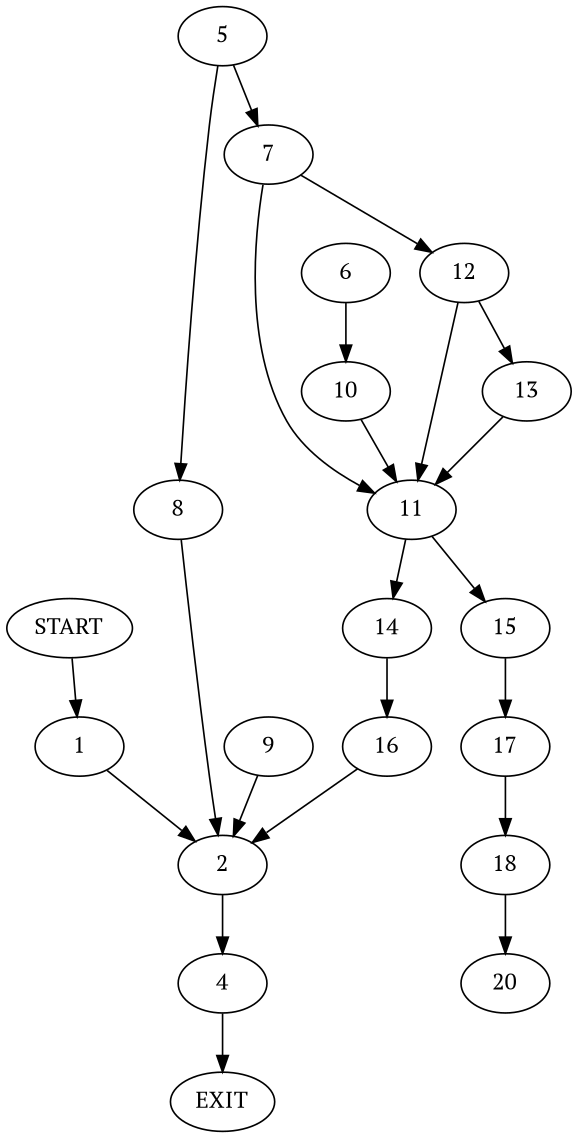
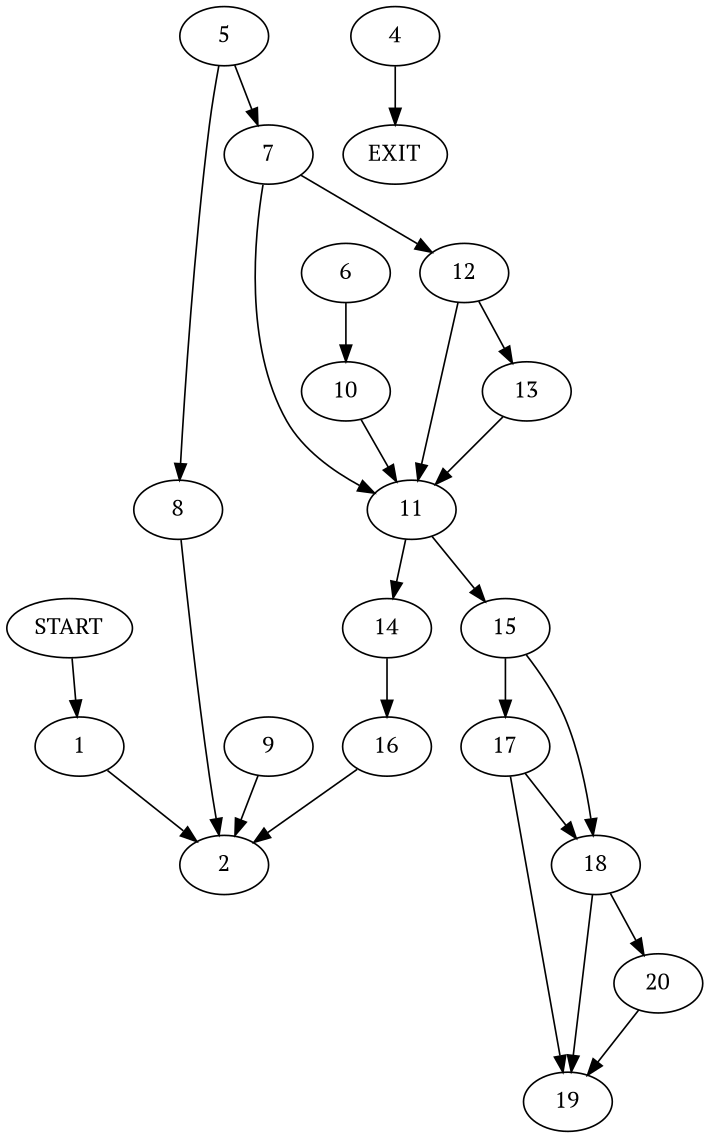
edge "15" -> "18": added
edge "2" -> "4": removed
node "19": added
